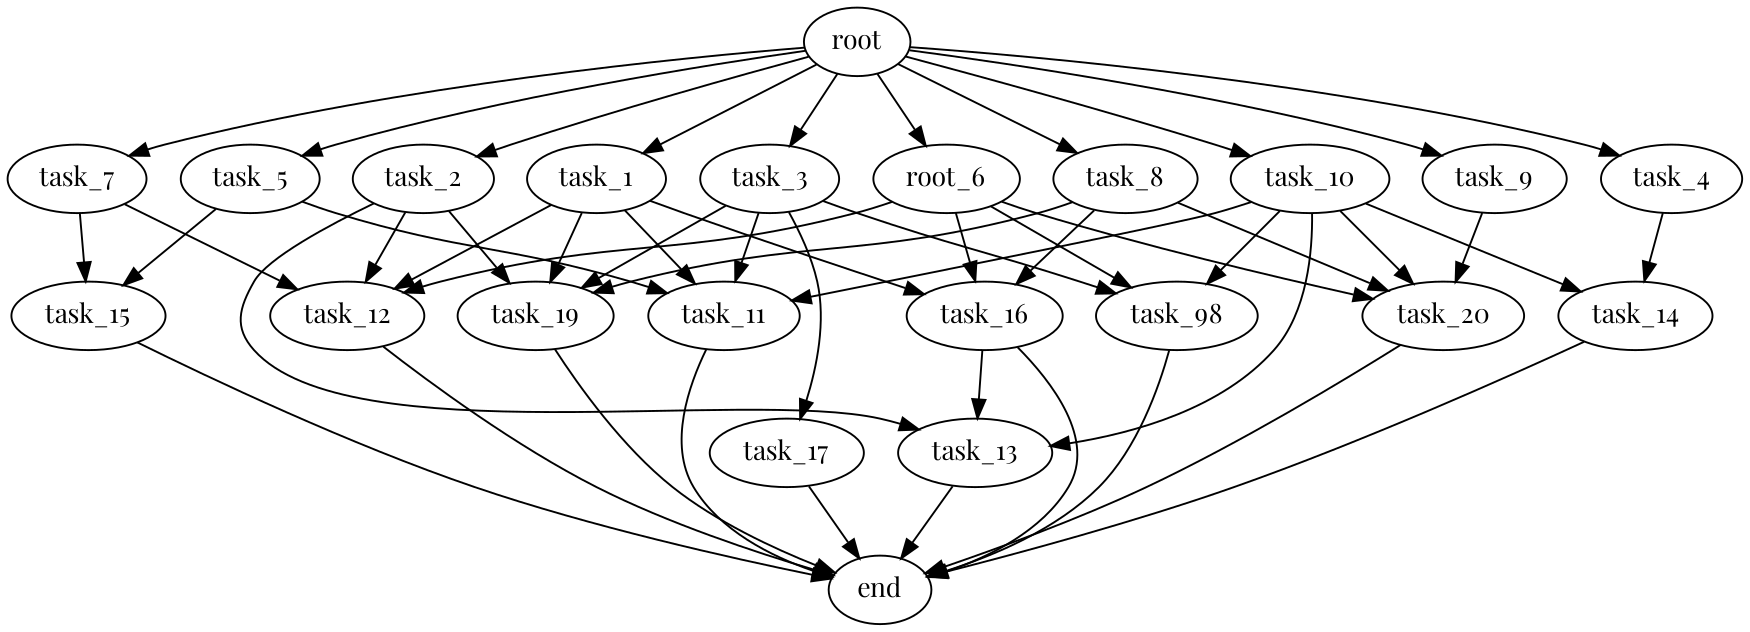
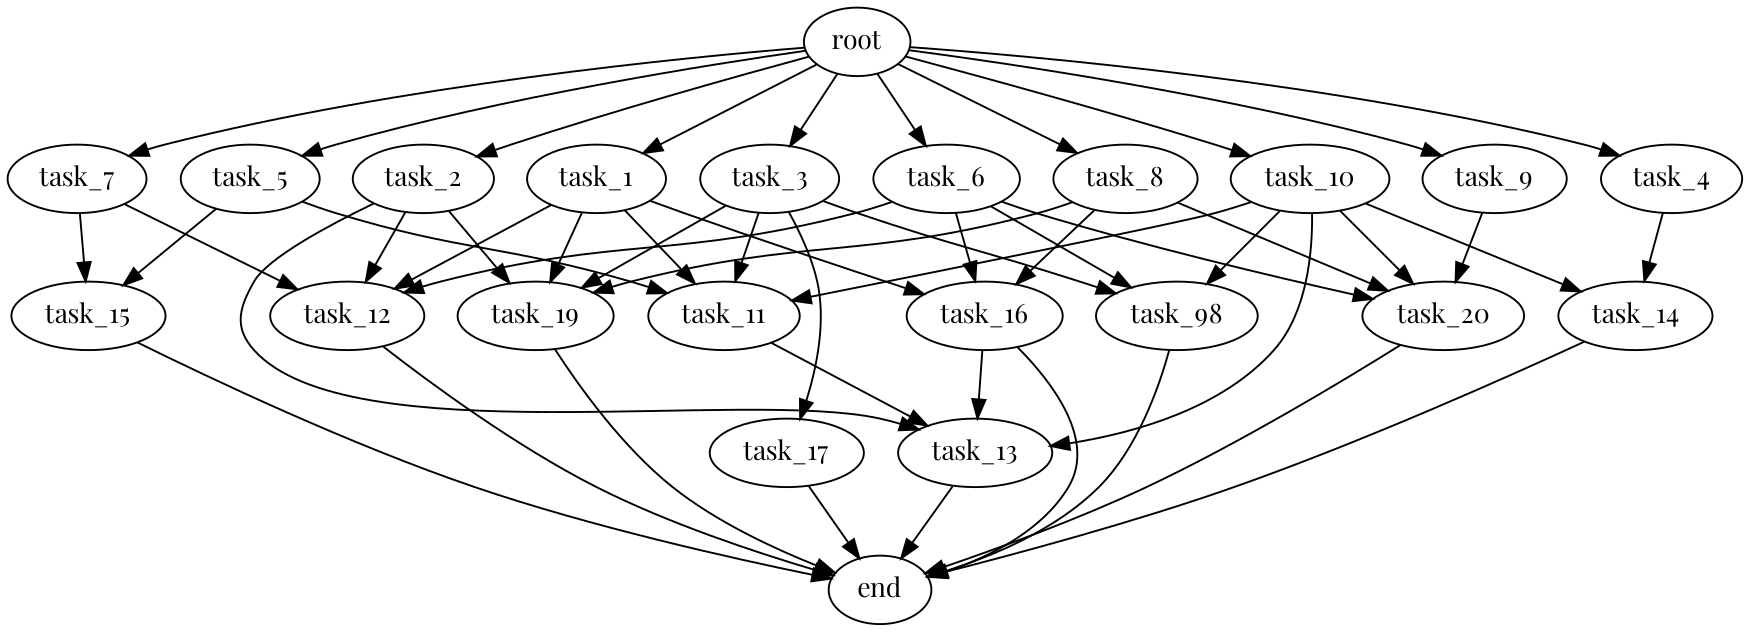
node "root_6": label "root_6" -> "task_6"
edge "task_11" -> "end": now "task_11" -> "task_13"
